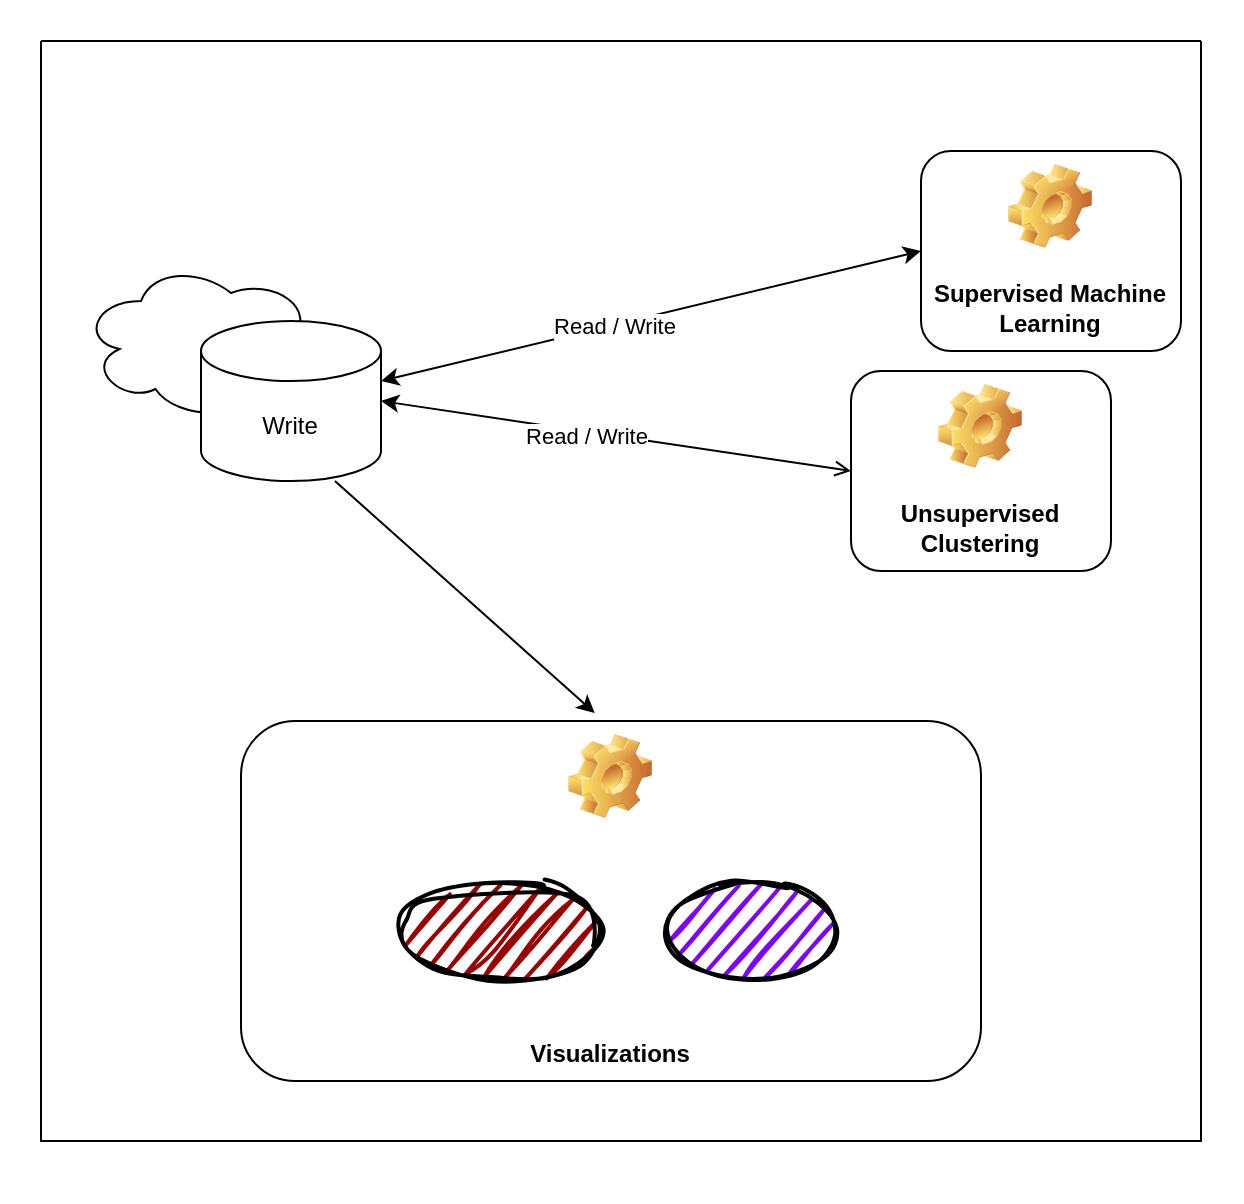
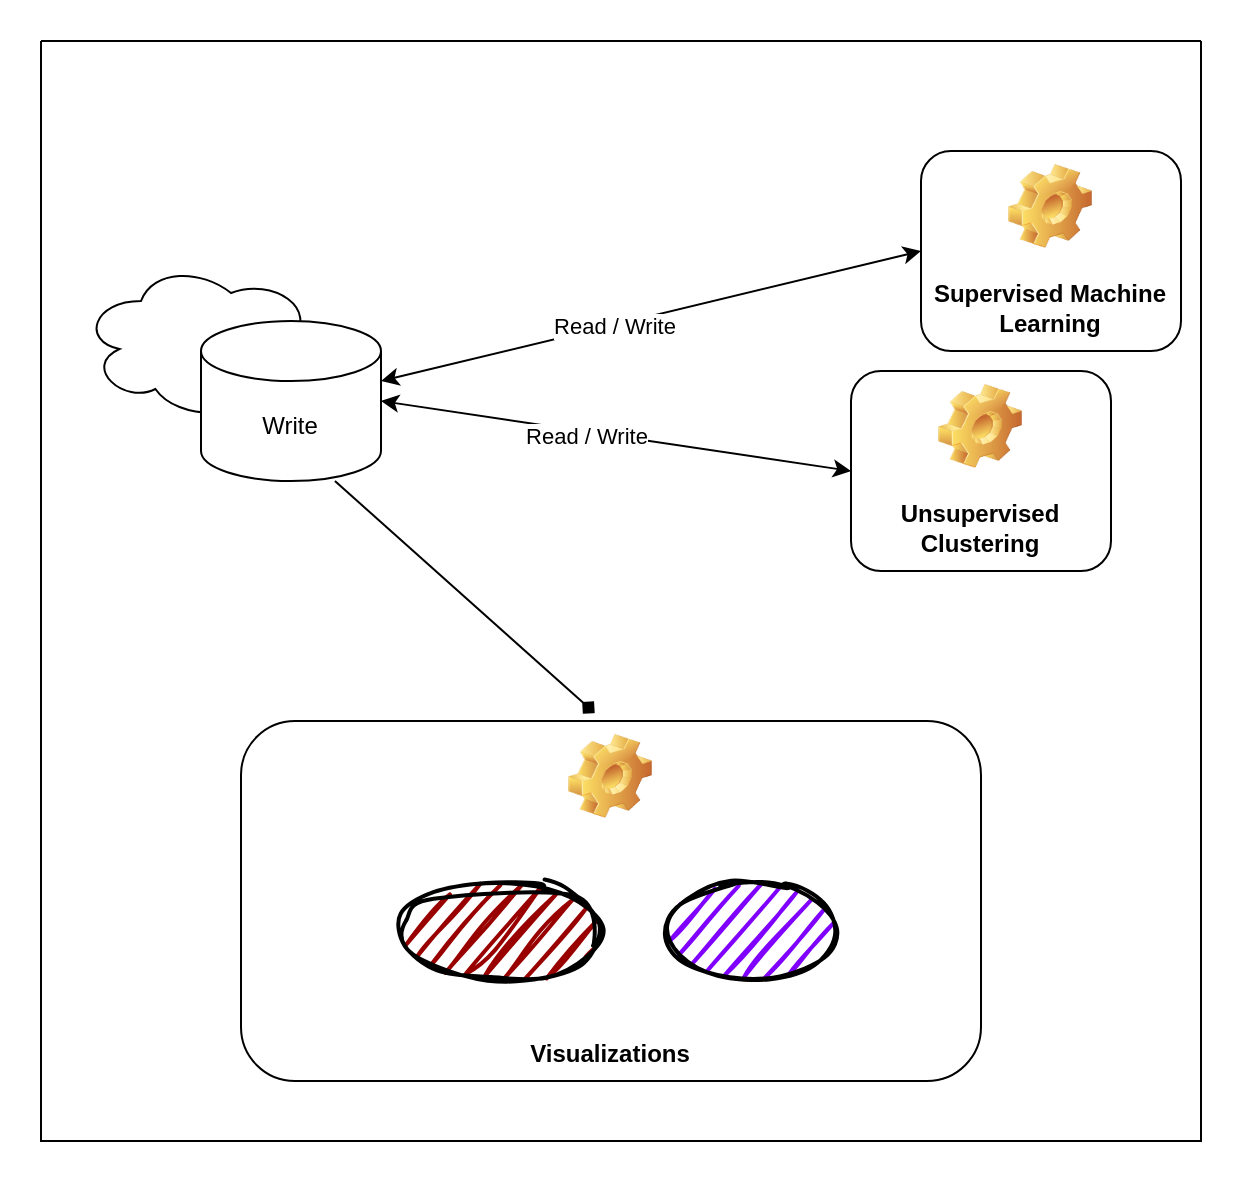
edge "Write" -- "Unsupervised Clustering": arrowhead open -> classic
edge "Write" -> "Visualizations": arrowhead classic -> diamond
